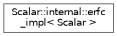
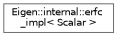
node "Scalar::internal::erfc _impl< Scalar >": label "Scalar::internal::erfc _impl< Scalar >" -> "Eigen::internal::erfc _impl< Scalar >"
